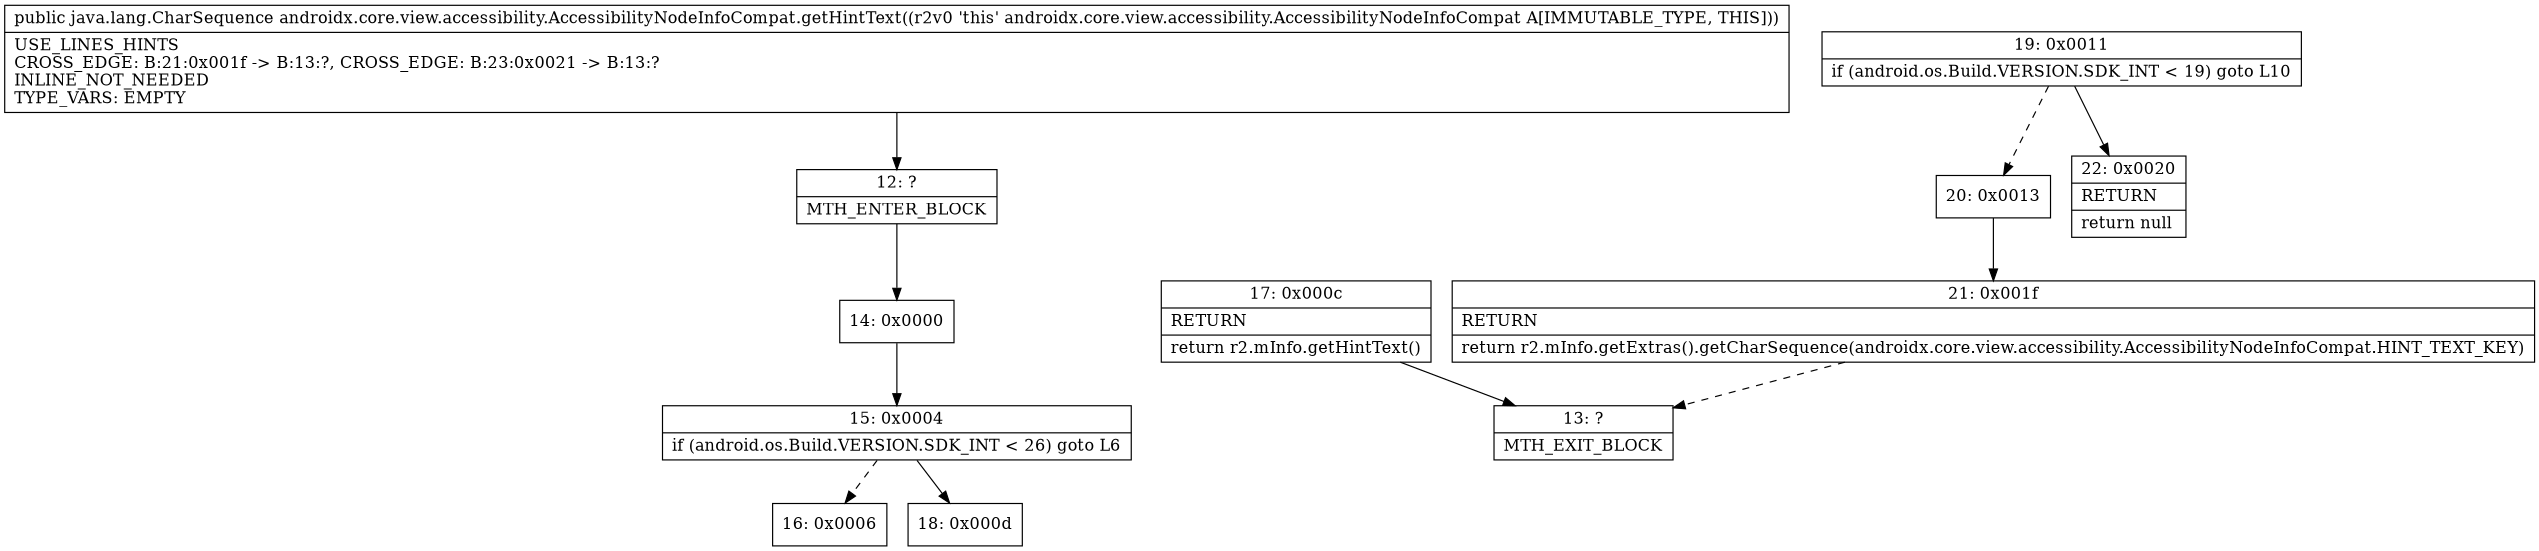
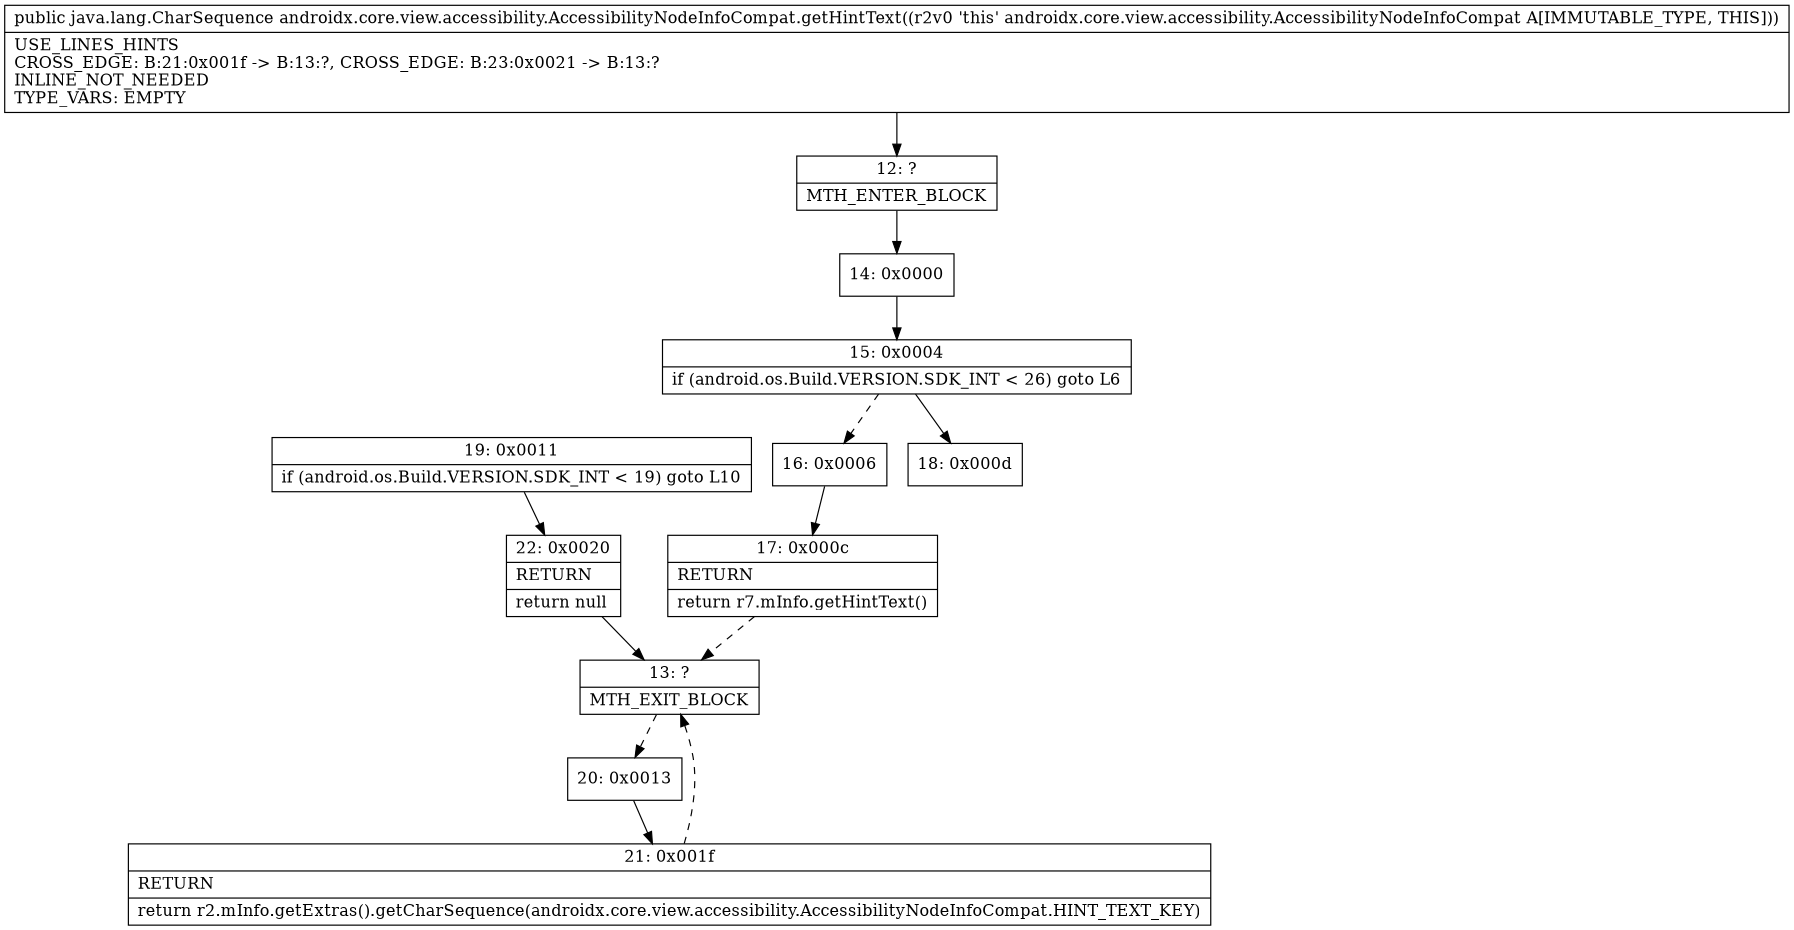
edge "19: 0x0011" -> "20: 0x0013": now "13: ?" -> "20: 0x0013"
node "17: 0x000c": text "return r2.mInfo.getHintText()" -> "return r7.mInfo.getHintText()"
edge "17: 0x000c" -> "13: ?": style solid -> dashed
edge "16: 0x0006" -> "17: 0x000c": added
edge "22: 0x0020" -> "13: ?": added
